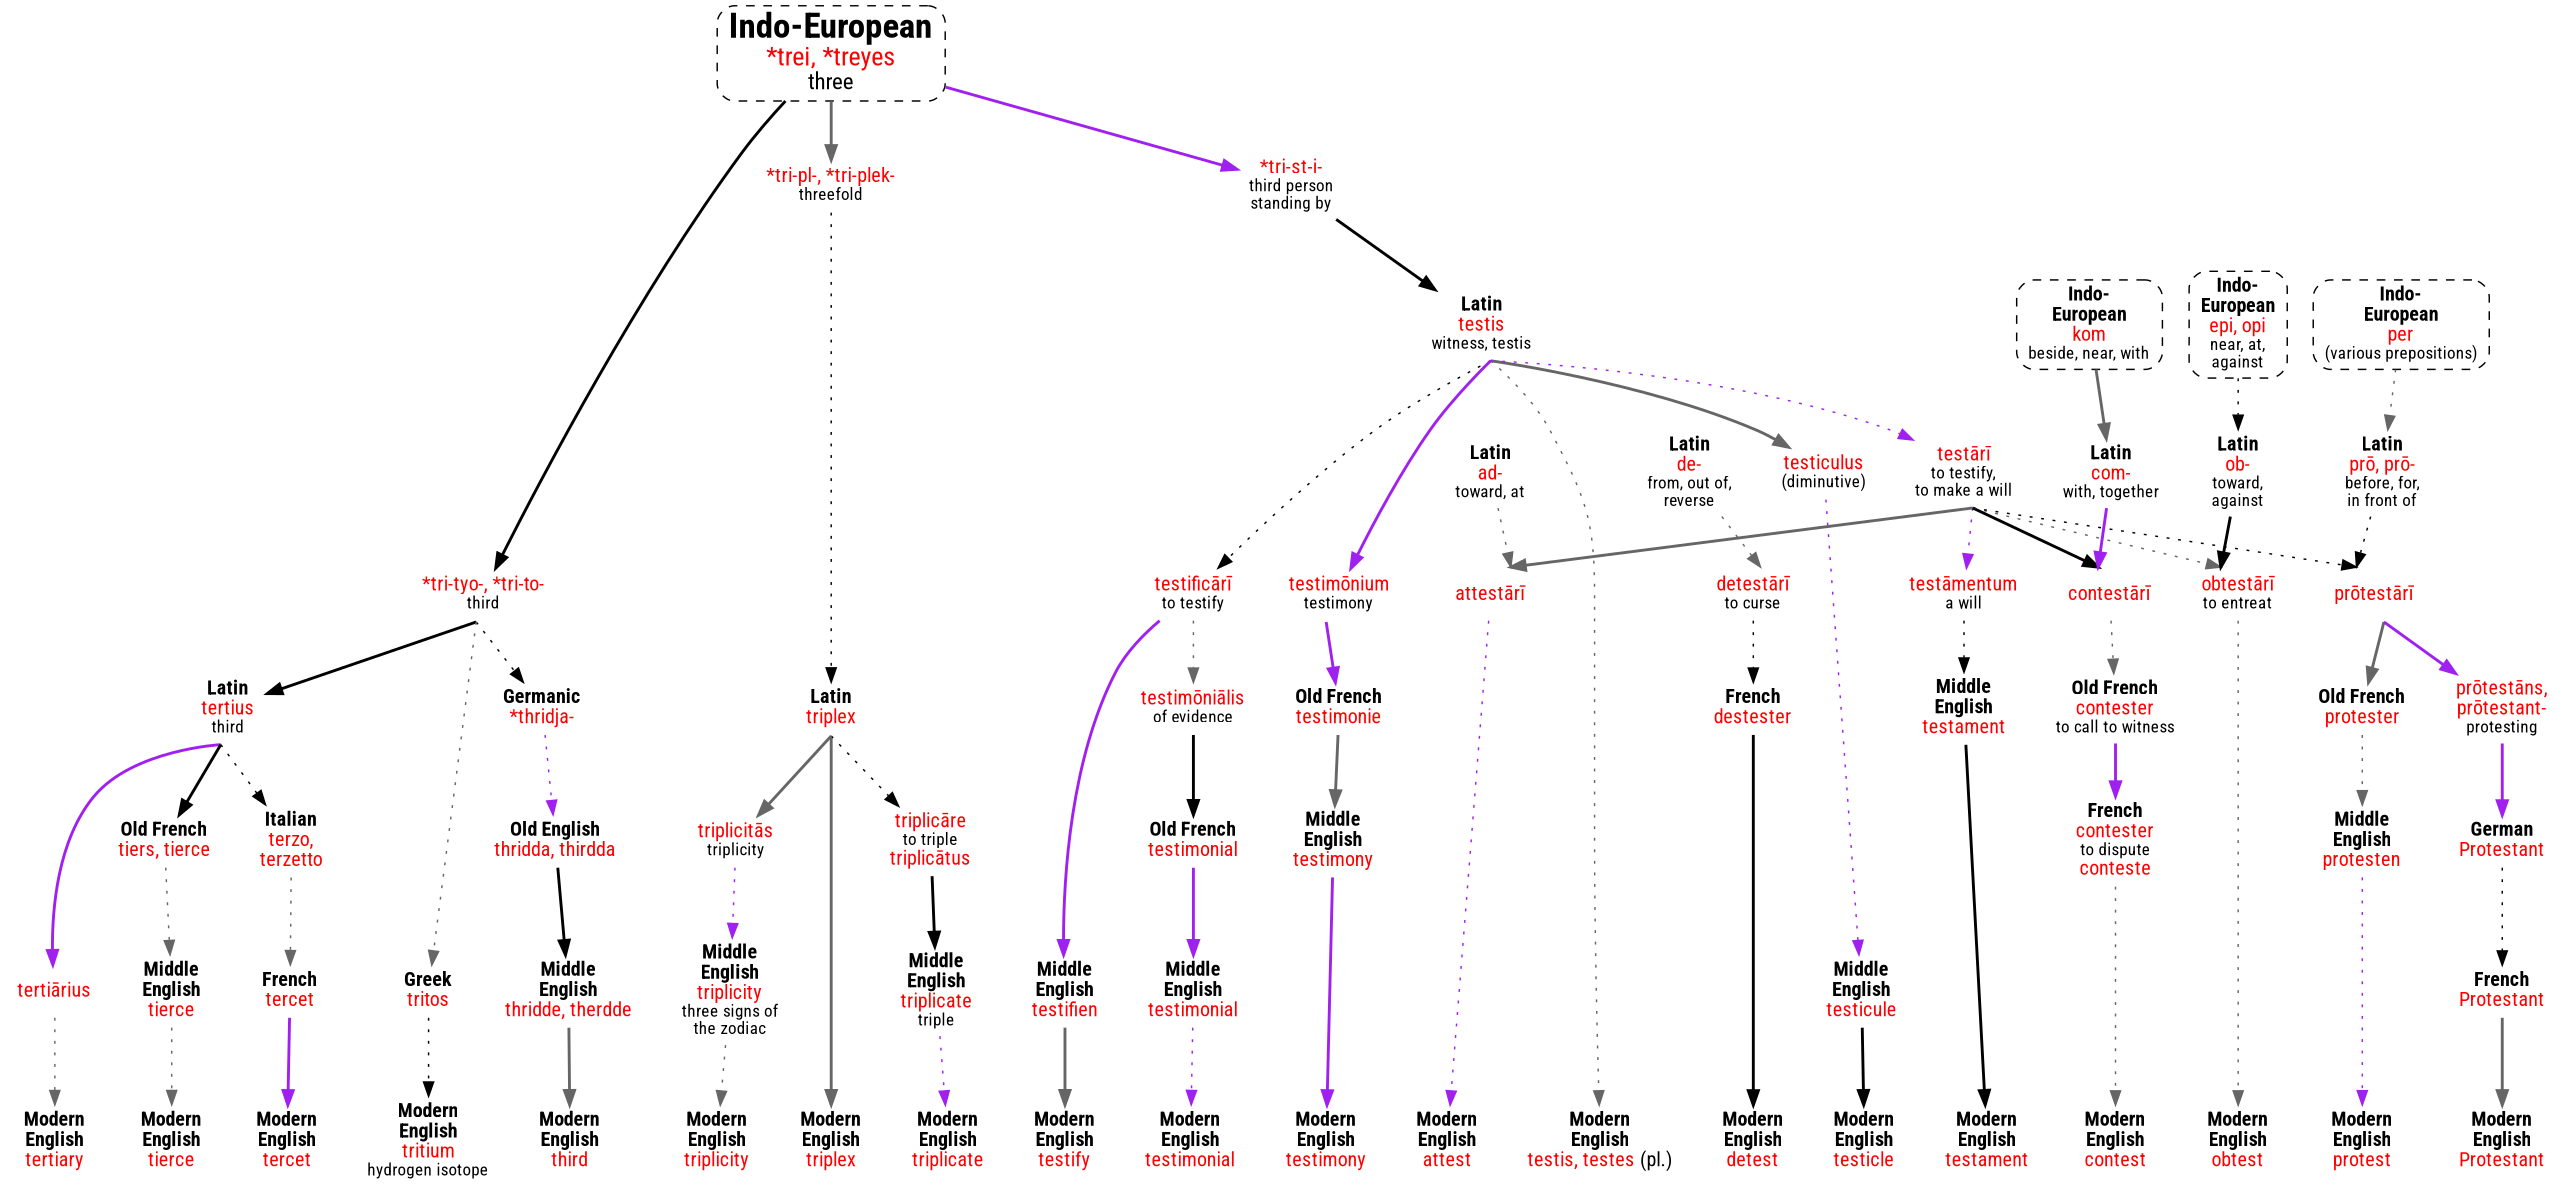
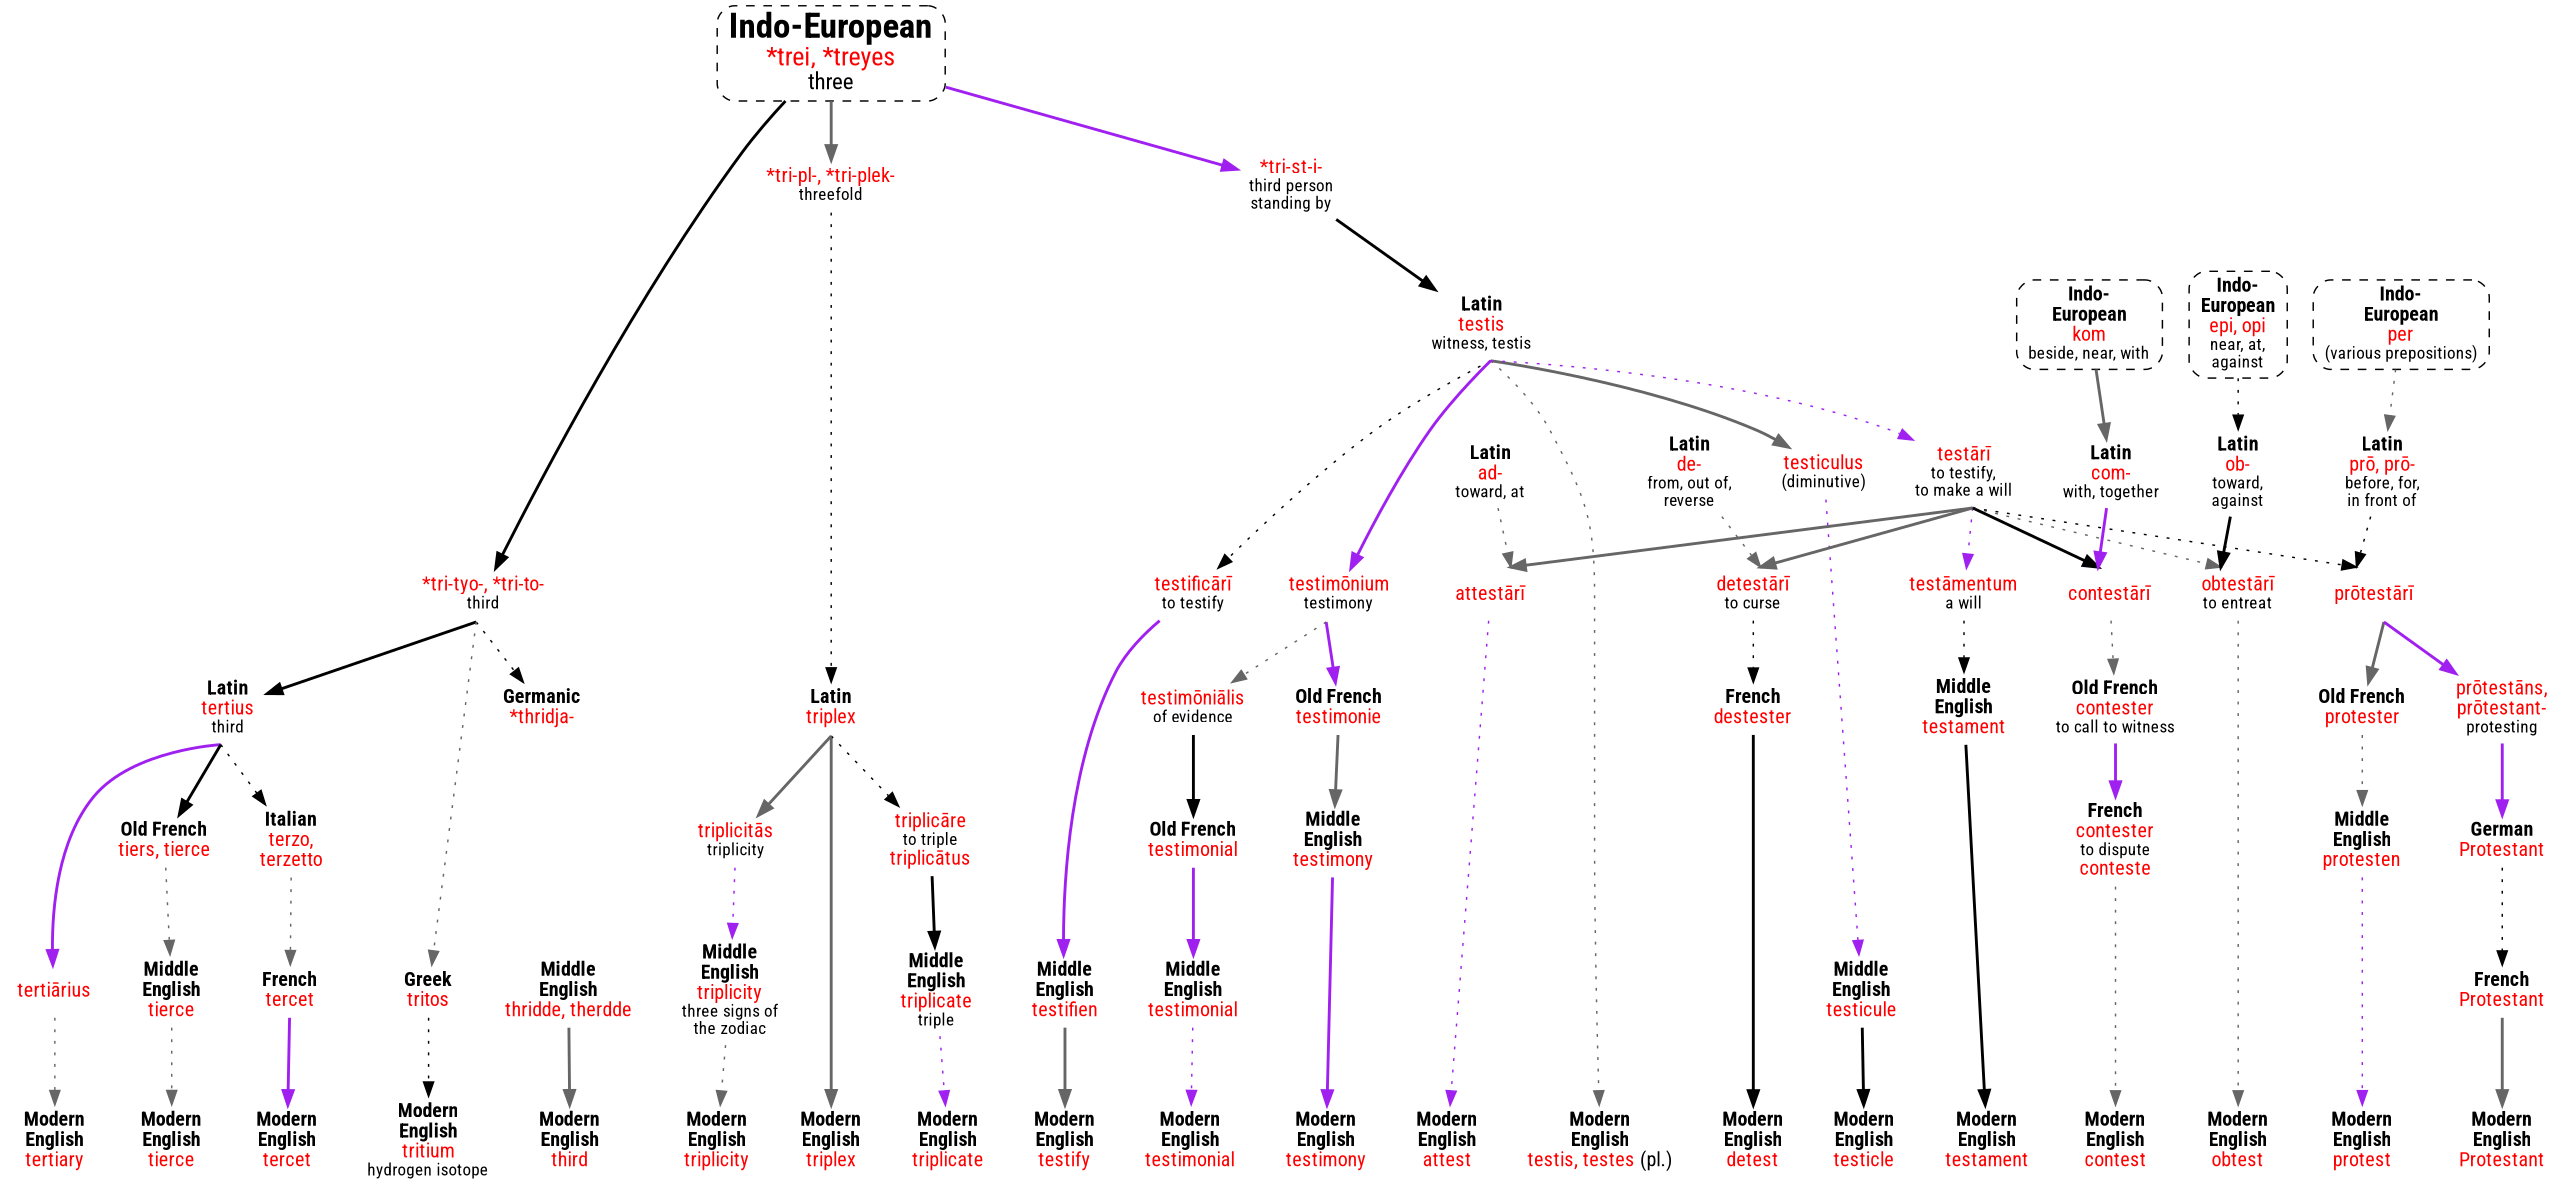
edge "testārī" -> "detestārī": added
edge "testificārī" -> "testimōniālis": now "testimōnium" -> "testimōniālis"
node "Old English": removed
